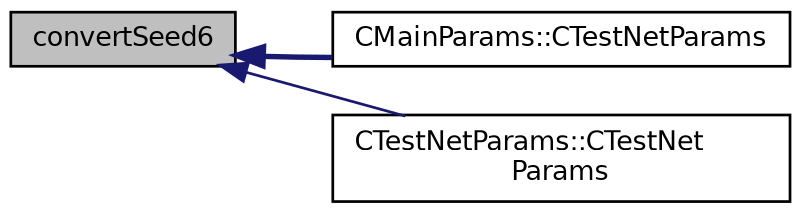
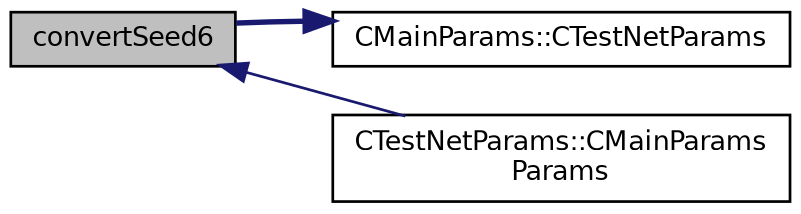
edge "CMainParams::CTestNetParams" -> "convertSeed6": reversed
node "CTestNetParams::CTestNet Params": label "CTestNetParams::CTestNet Params" -> "CTestNetParams::CMainParams Params"
